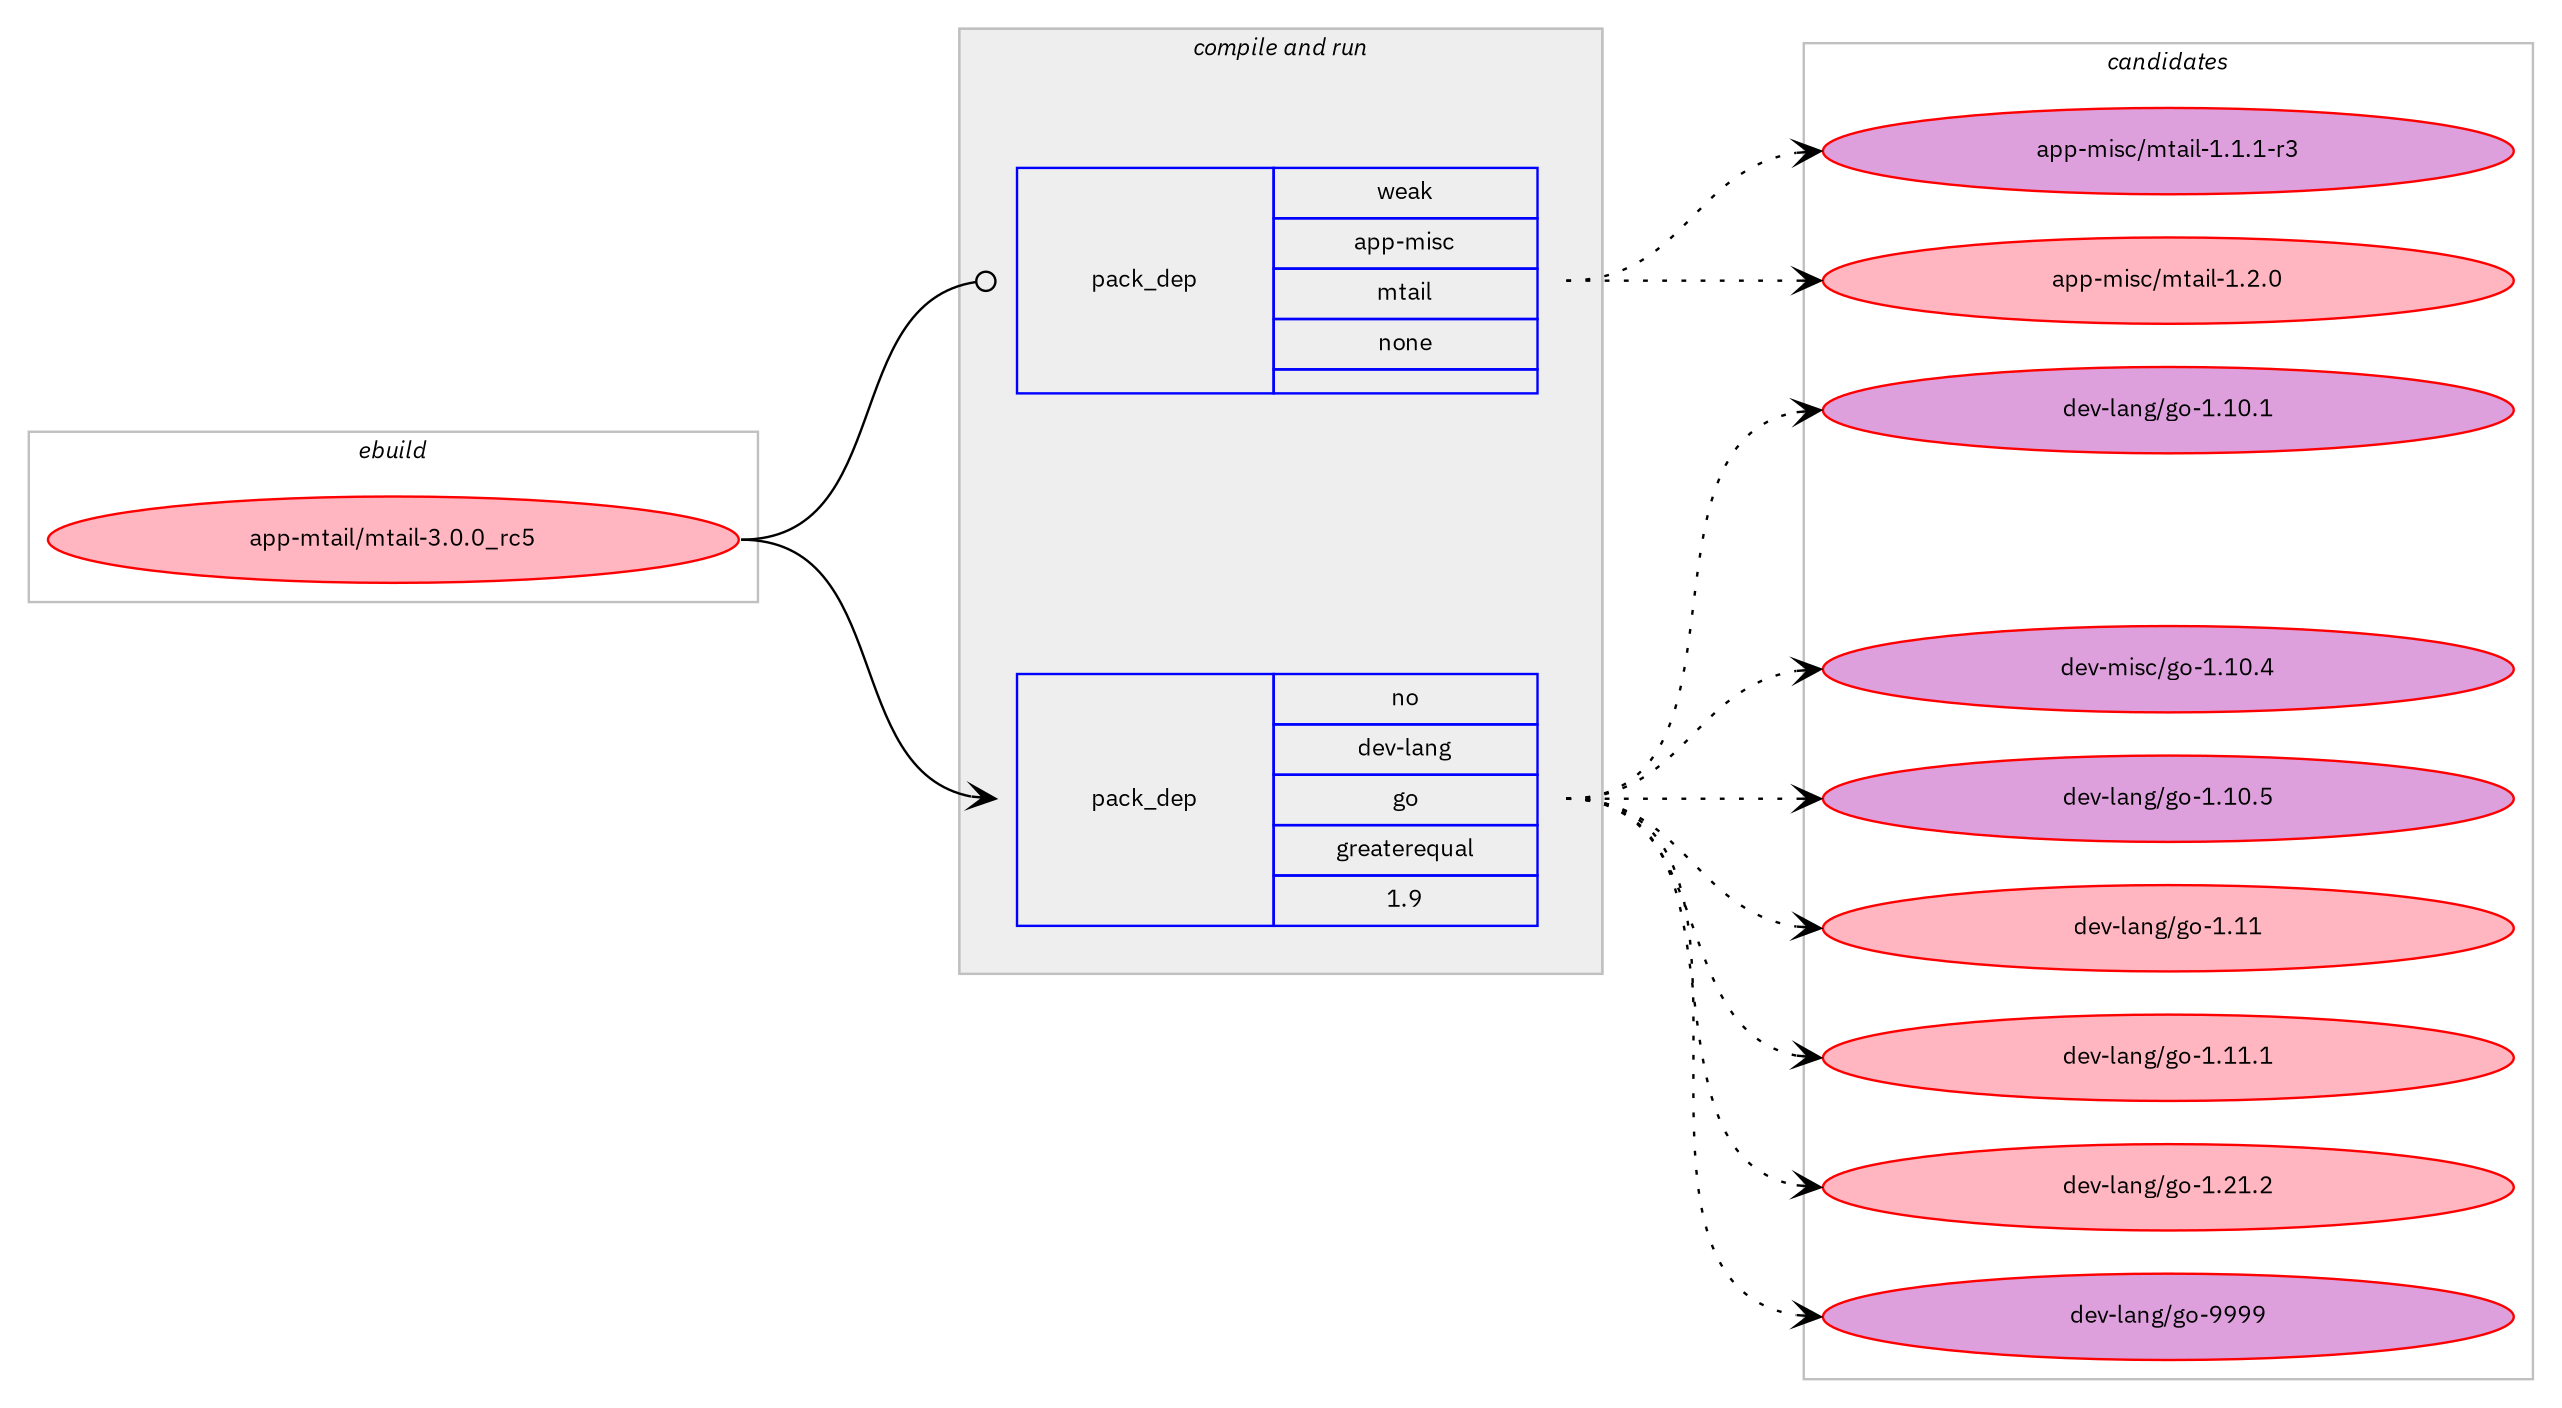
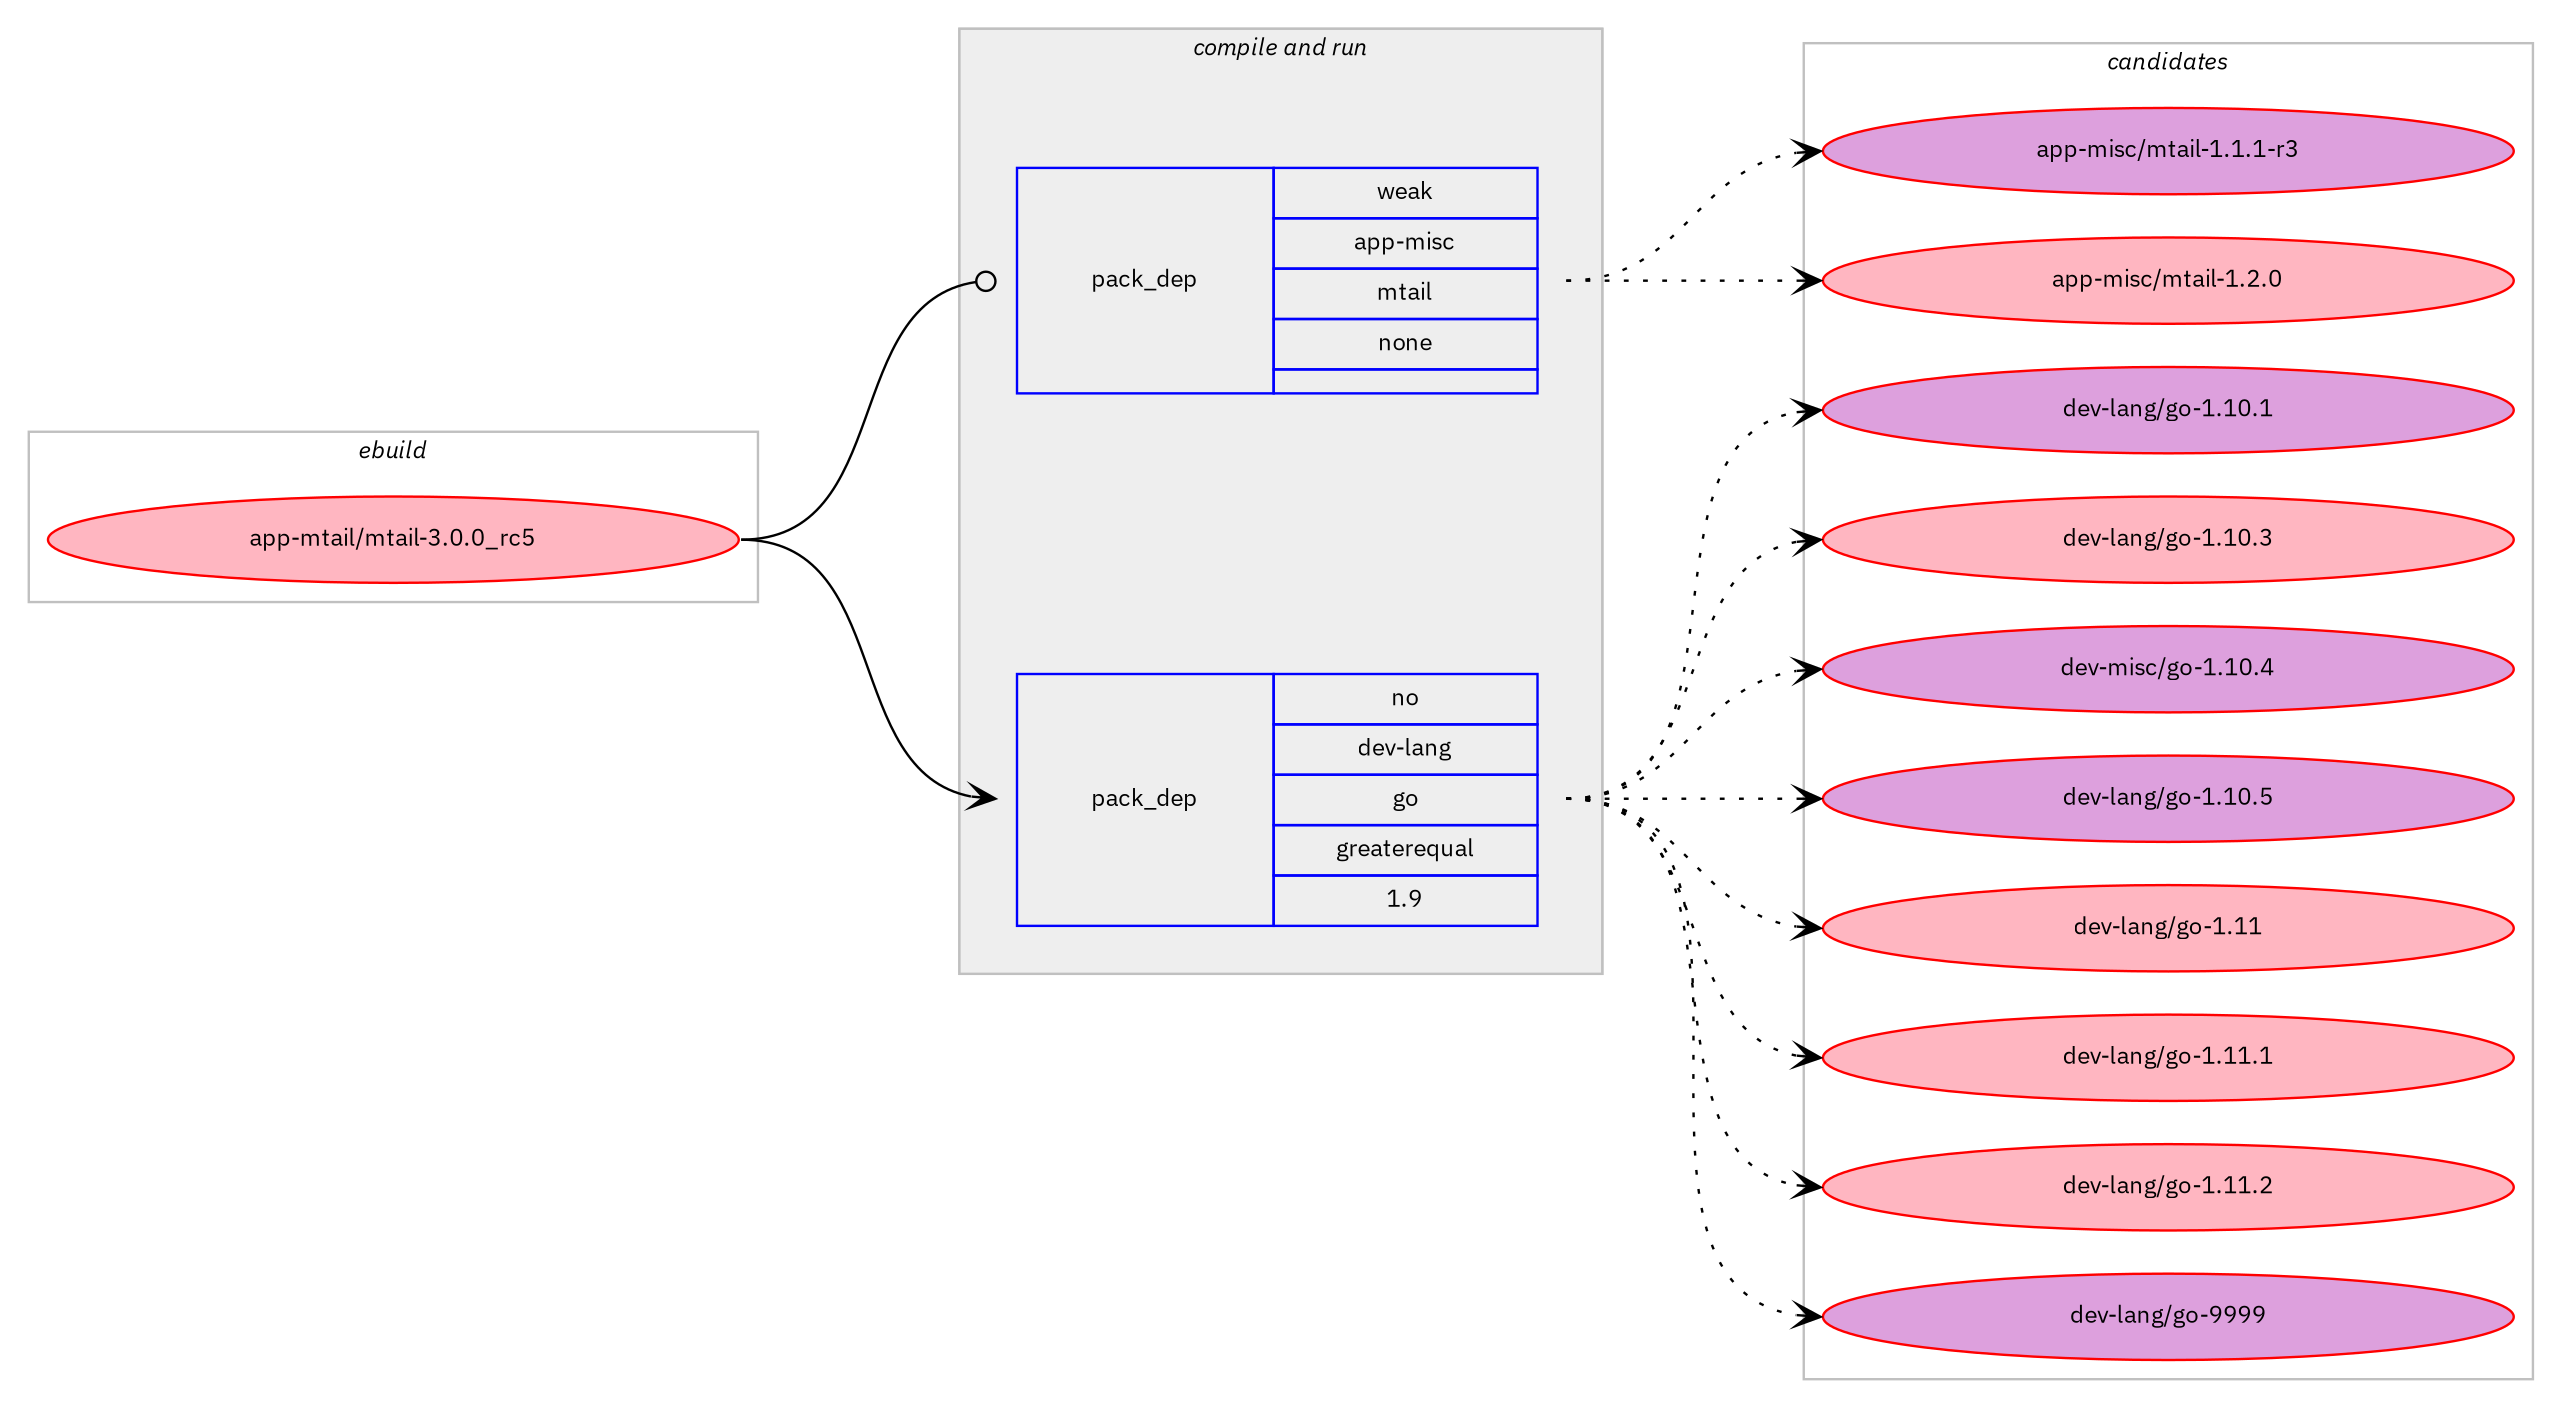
node "dev-lang/go-1.10.3": added
node "dev-lang/go-1.21.2": label "dev-lang/go-1.21.2" -> "dev-lang/go-1.11.2"
